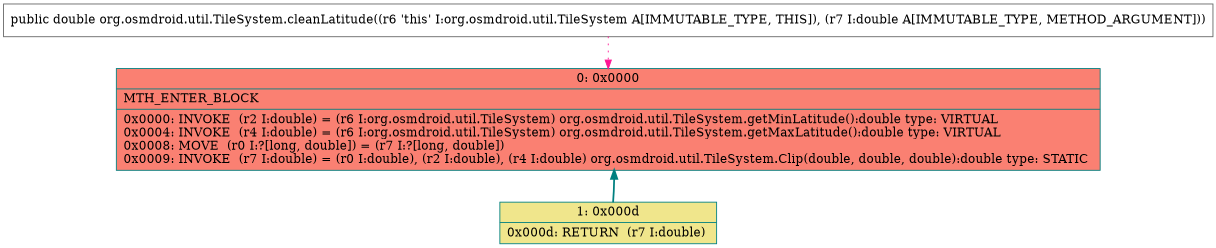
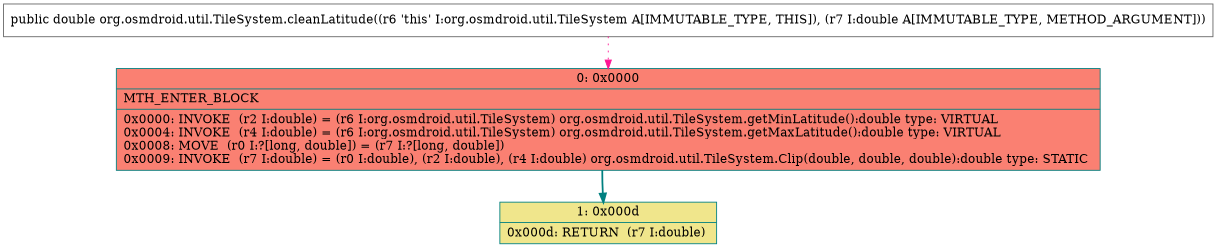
edge "1: 0x000d" -> "0: 0x0000": reversed
